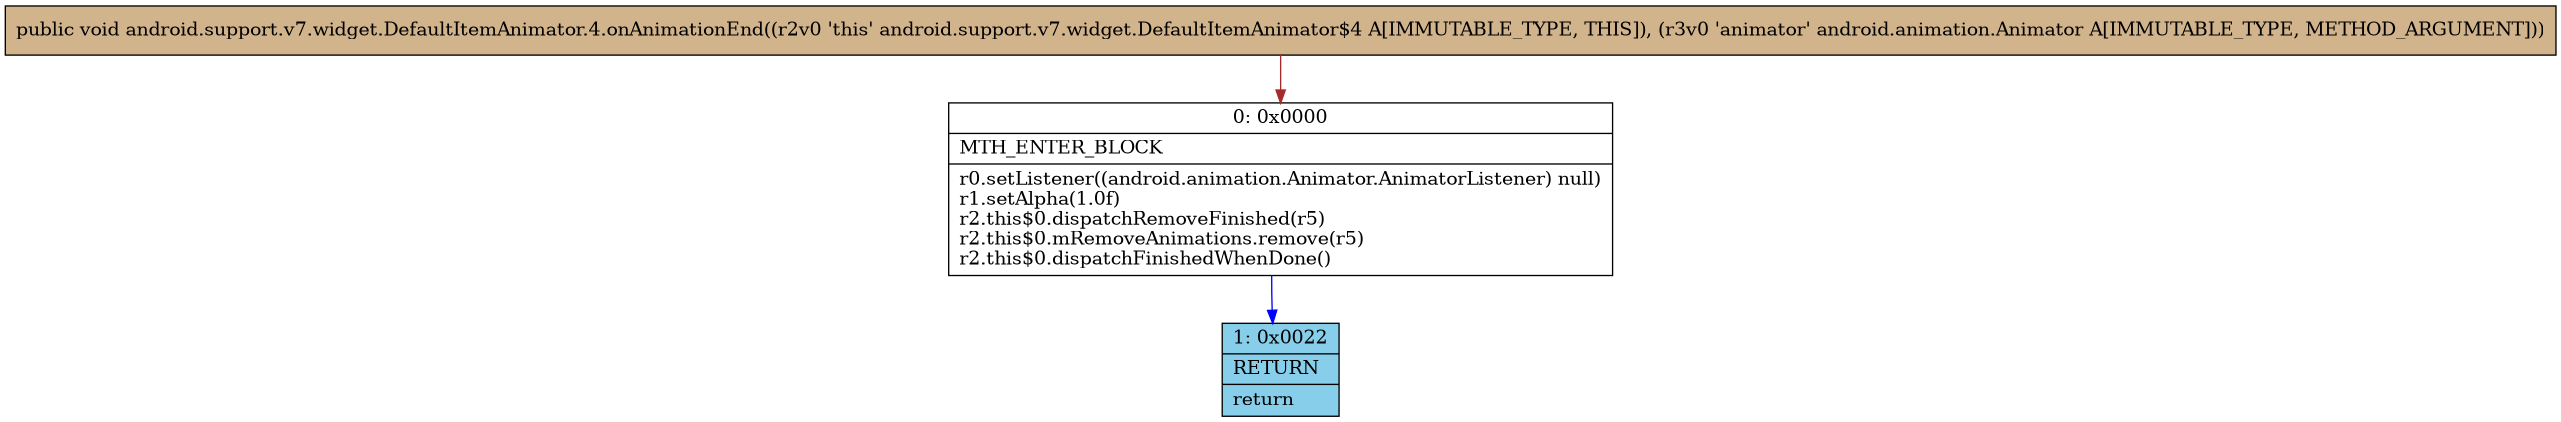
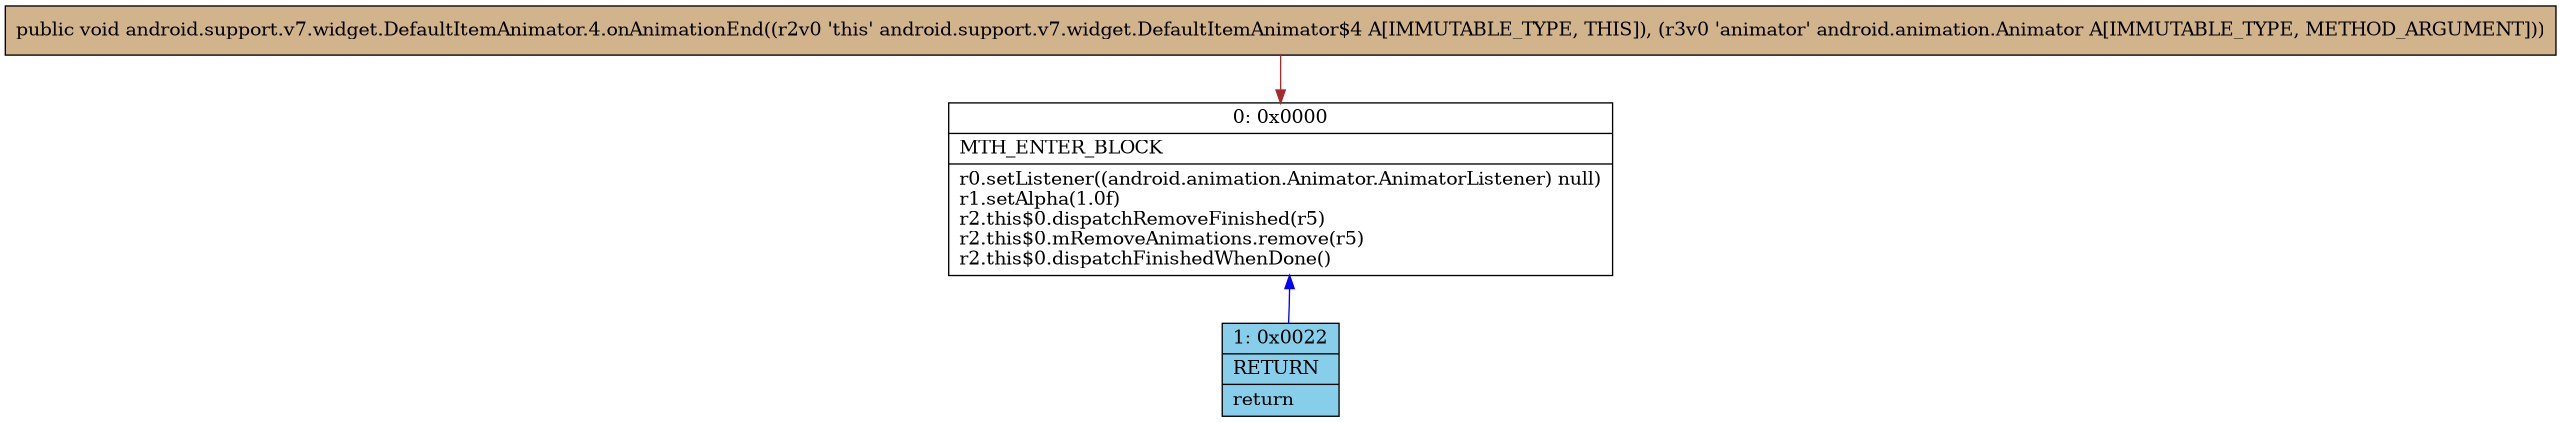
edge "0: 0x0000" -> "1: 0x0022": reversed
